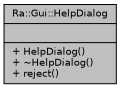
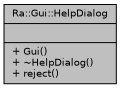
node "Ra::Gui::HelpDialog": text "+ HelpDialog()" -> "+ Gui()"
